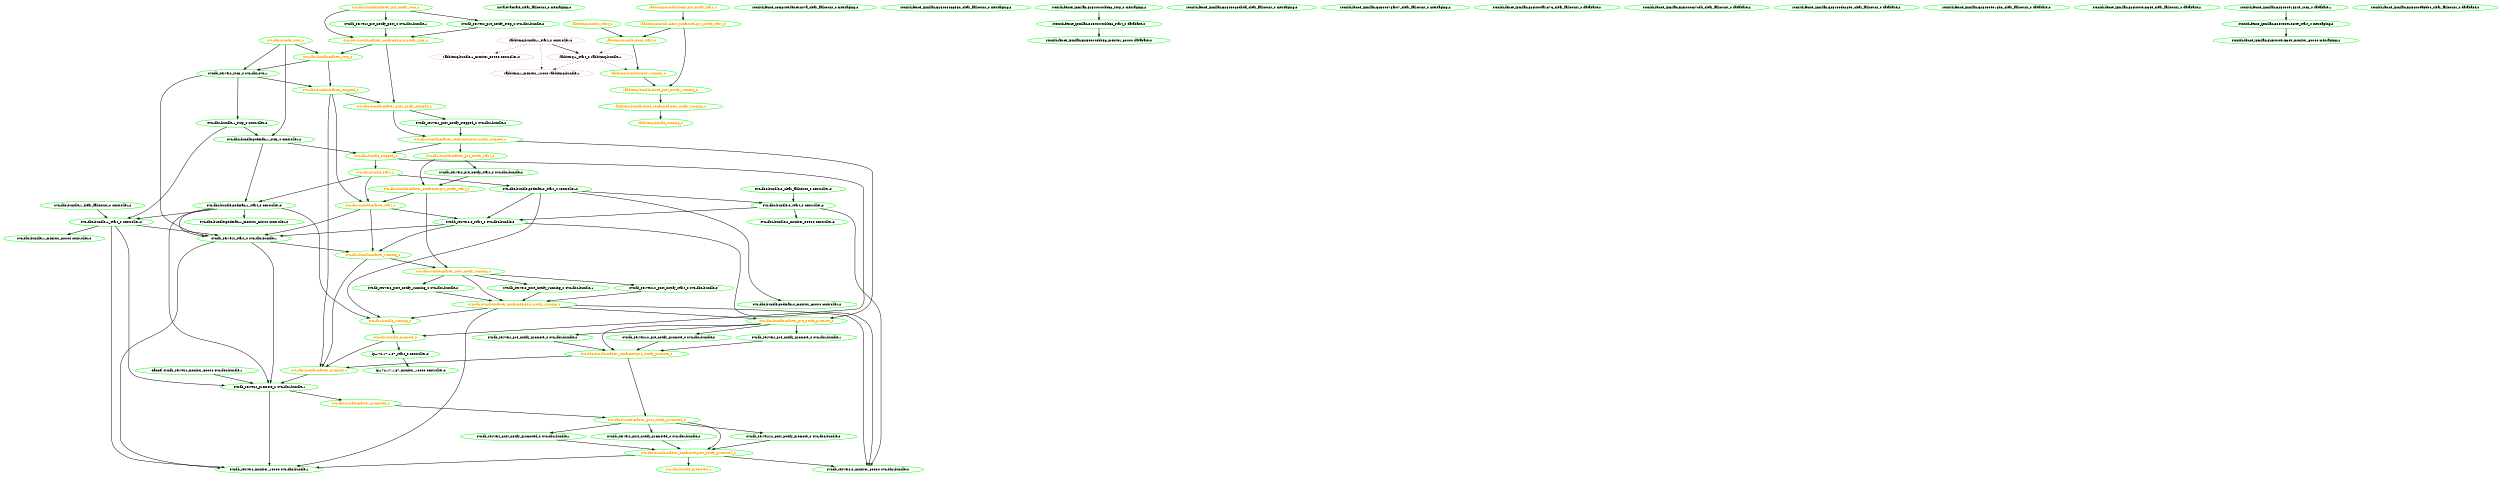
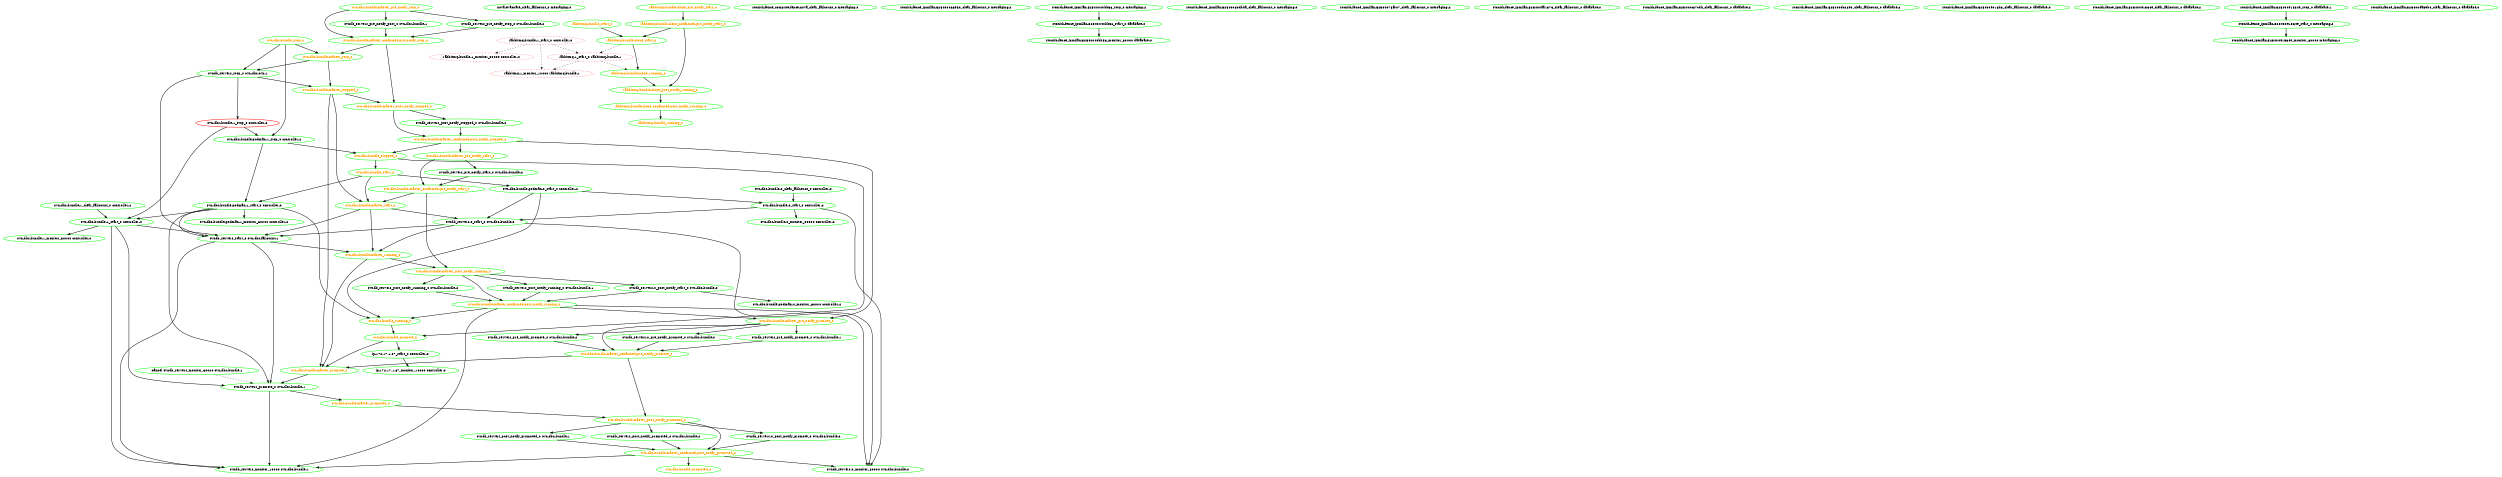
edge "rabbitmq-bundle-1_start_0 controller-0" -> "rabbitmq:1_start_0 rabbitmq-bundle-1": style bold -> dashed
node "ovn-dbs-bundle-1_stop_0 controller-2": color green -> red
edge "ovn-dbs-bundle-podman-0_start_0 controller-2" -> "ovn-dbs-bundle-podman-0_monitor_60000 controller-2": now "ovndb_servers:0_post_notify_start_0 ovn-dbs-bundle-0" -> "ovn-dbs-bundle-podman-0_monitor_60000 controller-2"
node "ovndb_servers_start_0 ovn-dbs-bundle-1": label "ovndb_servers_start_0 ovn-dbs-bundle-1" -> "ovndb_servers_start_0 ovn-dbs-failcount-1"
edge "Cancel ovndb_servers_monitor_30000 ovn-dbs-bundle-1" -> "ovndb_servers_promote_0 ovn-dbs-bundle-1": style bold -> dashed
